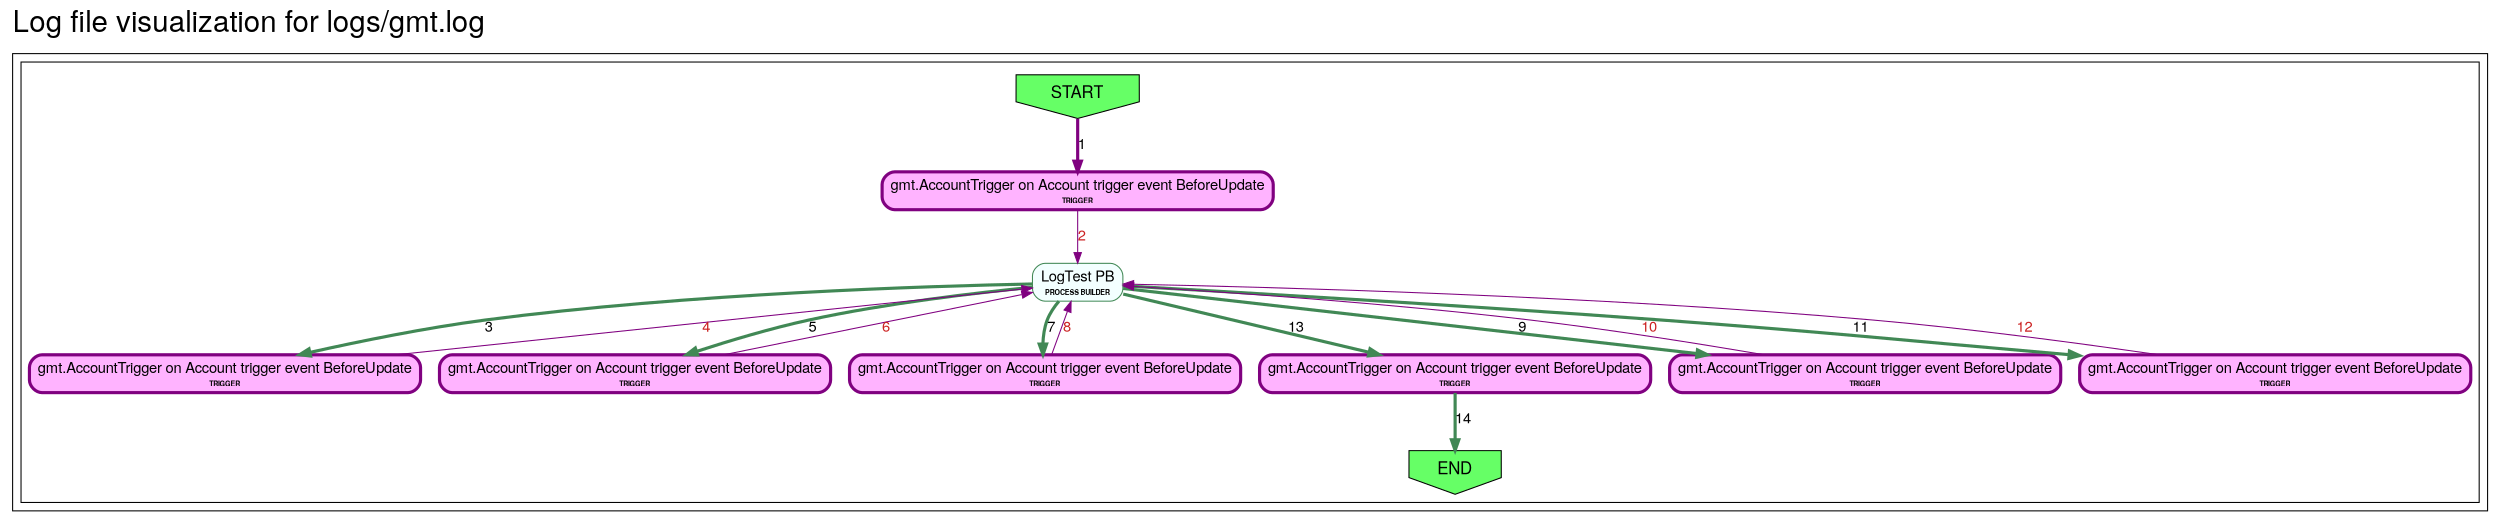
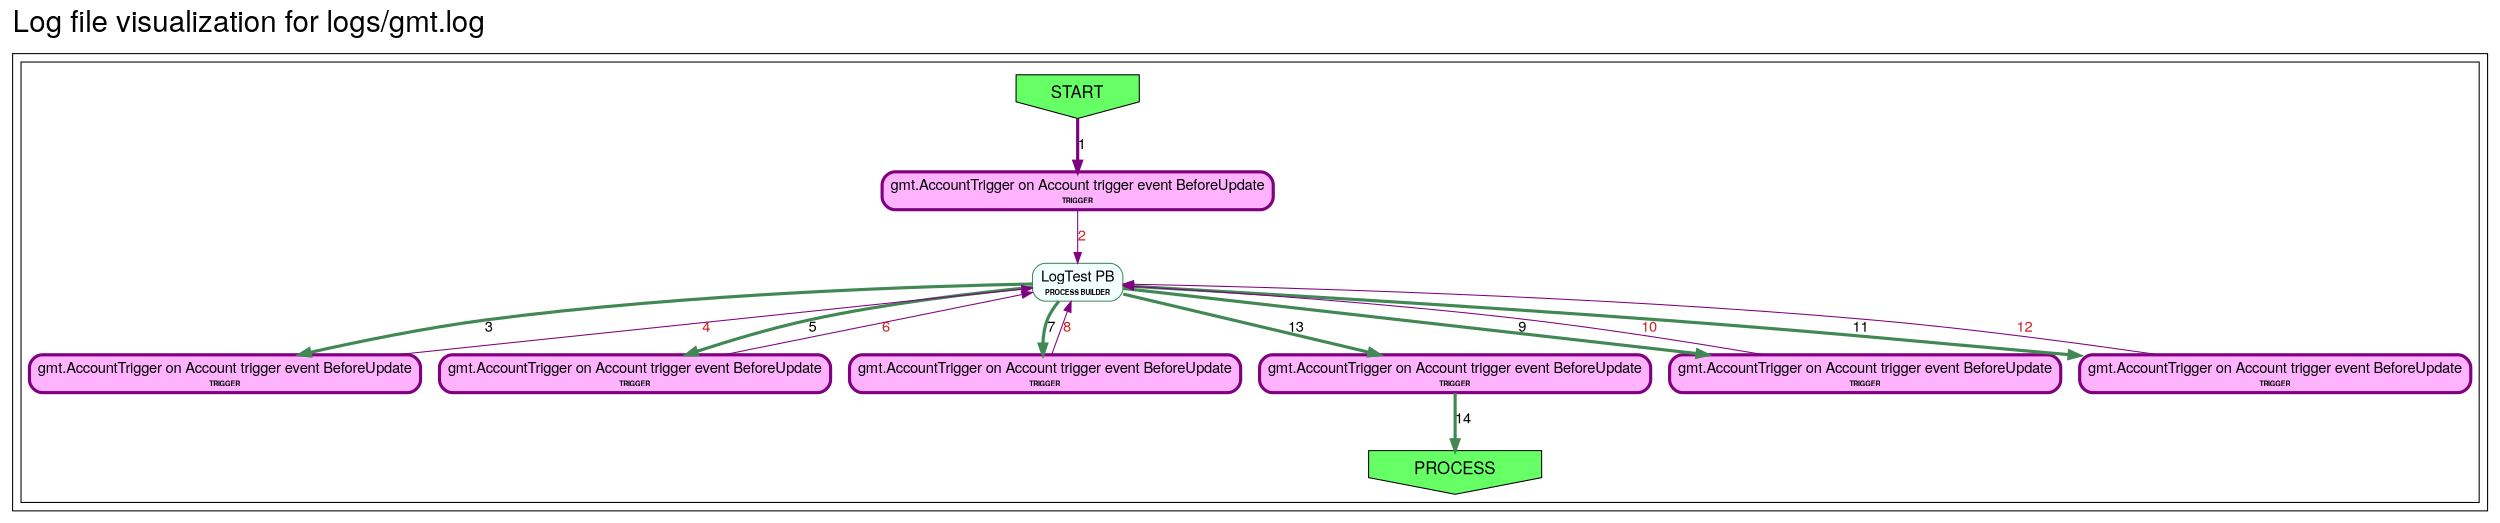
node "END": label "END" -> "PROCESS"
